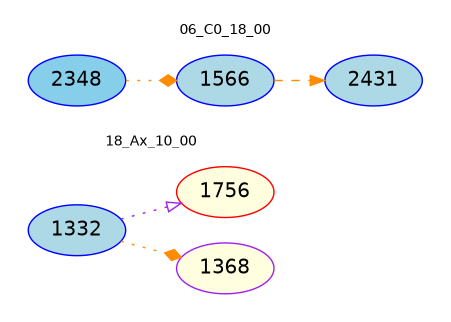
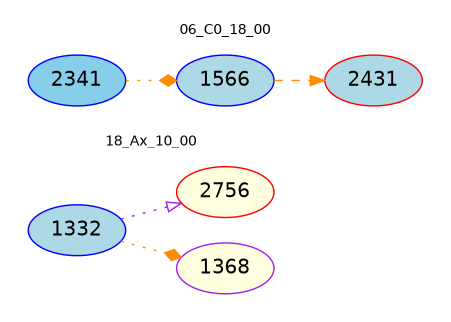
node "2348": label "2348" -> "2341"
node "2431": color blue -> red
node "1756": label "1756" -> "2756"
